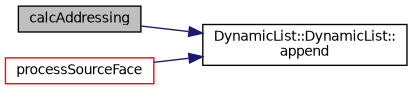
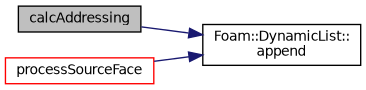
node "DynamicList::DynamicList:: append": label "DynamicList::DynamicList:: append" -> "Foam::DynamicList:: append"
